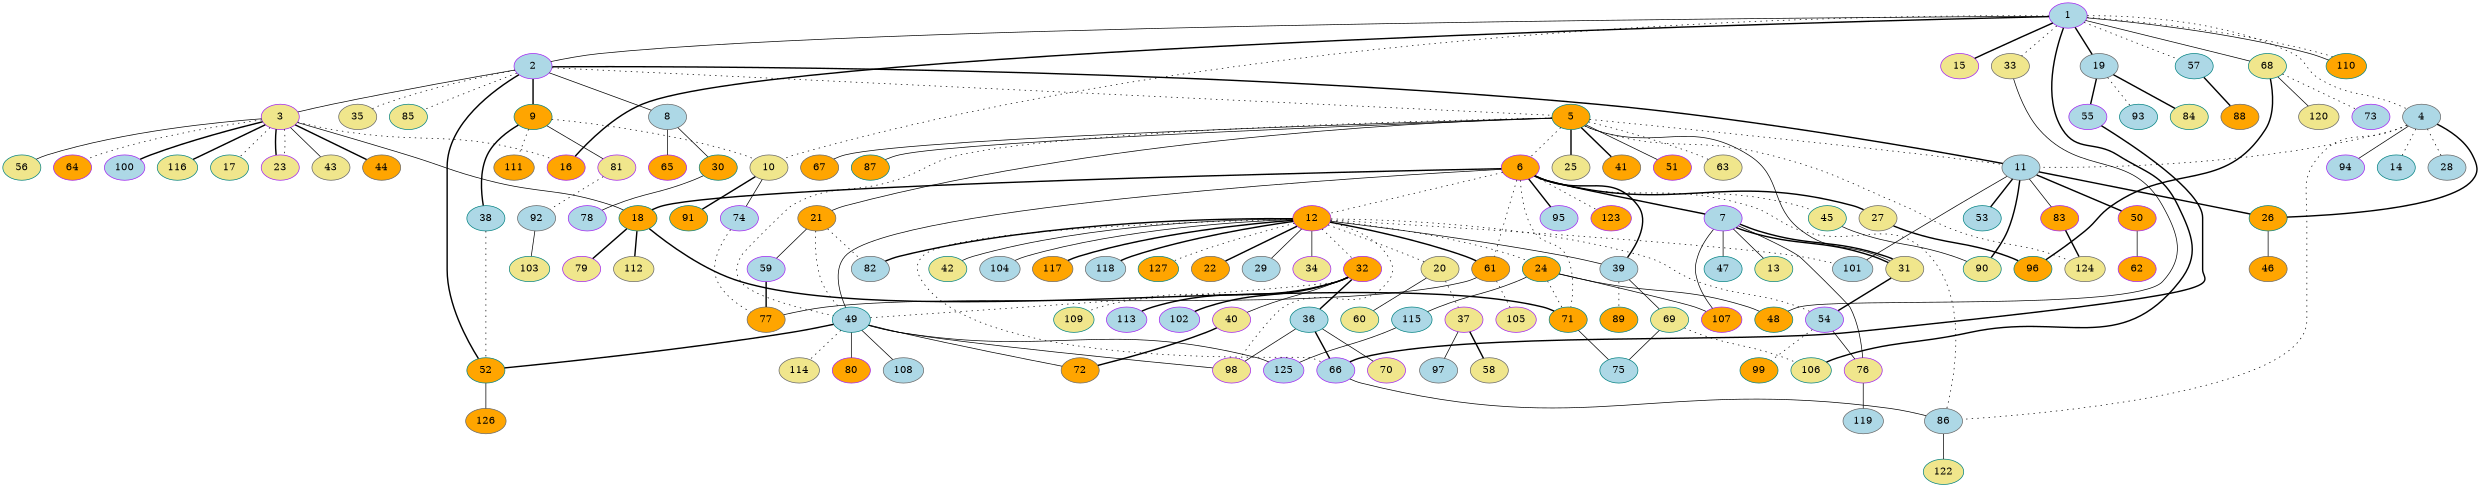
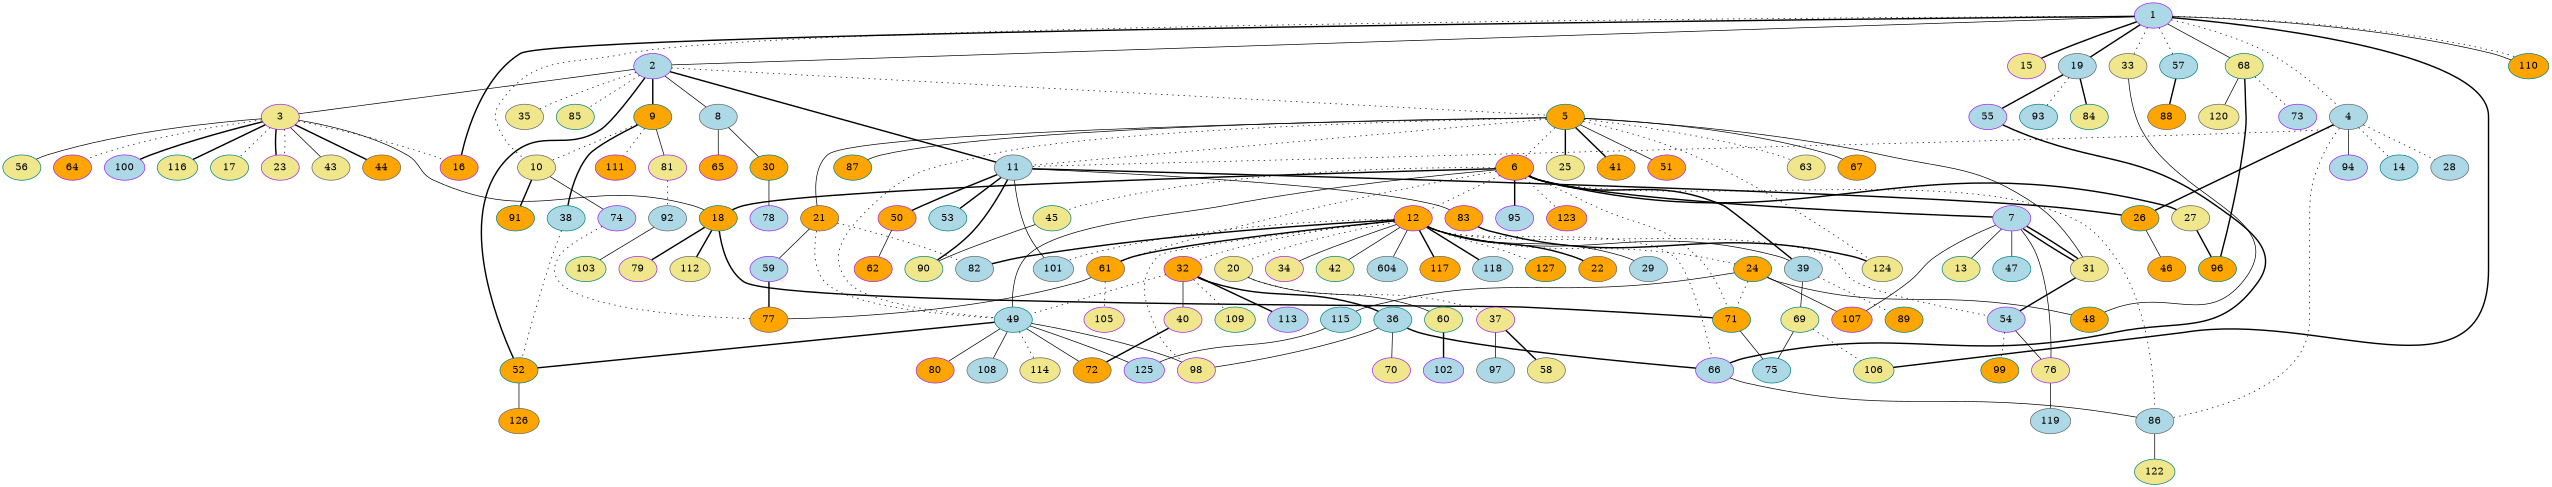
node "111": color gray40 -> purple
node "104": label "104" -> "604"
edge "32" -- "102": now "60" -- "102"
